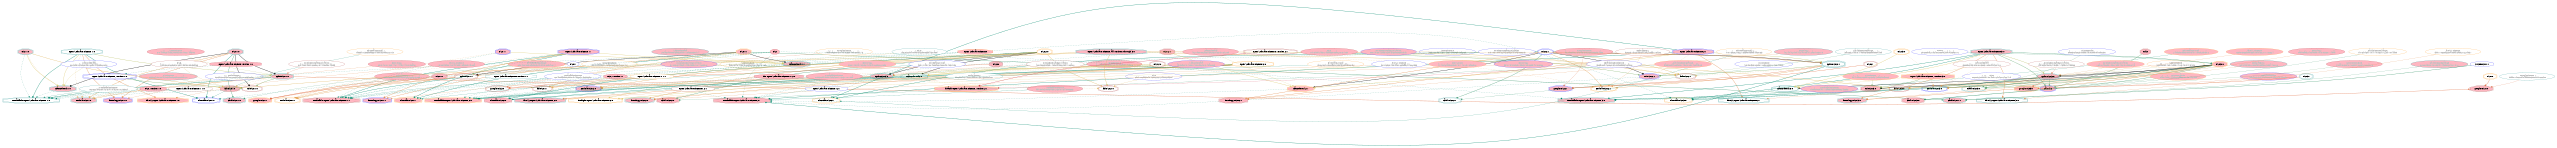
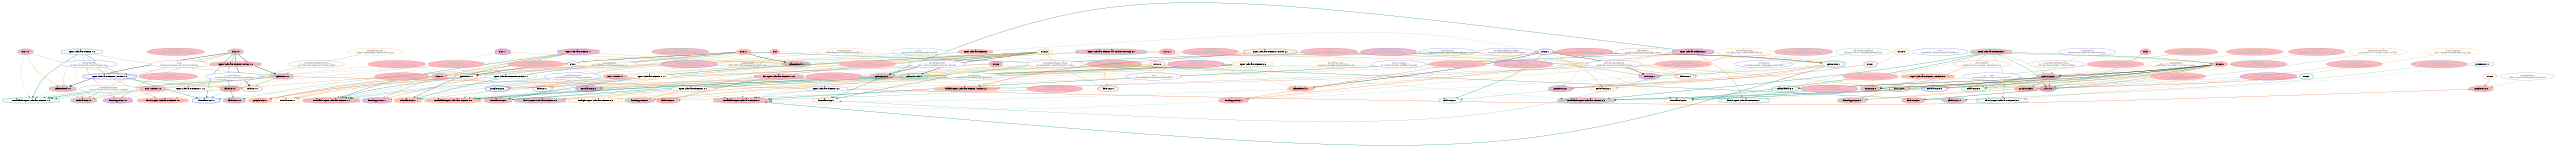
edge "SUSE-OSL-1.1" -> "cavil:OSL-1.1": style bold -> dashed
node "google:OSL20": color brown -> blue
